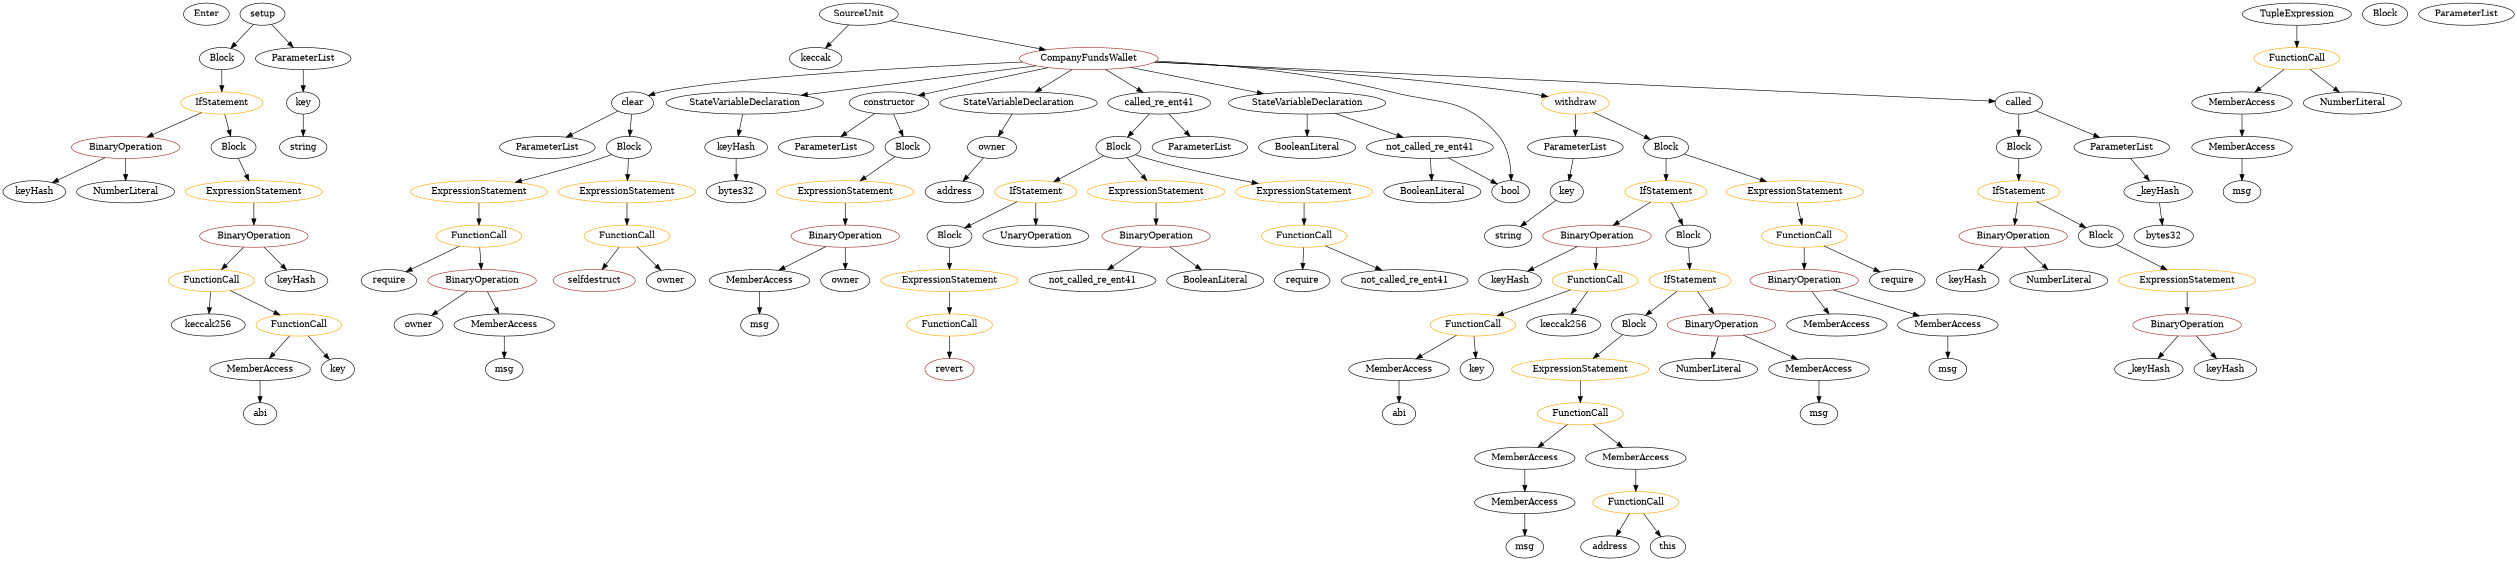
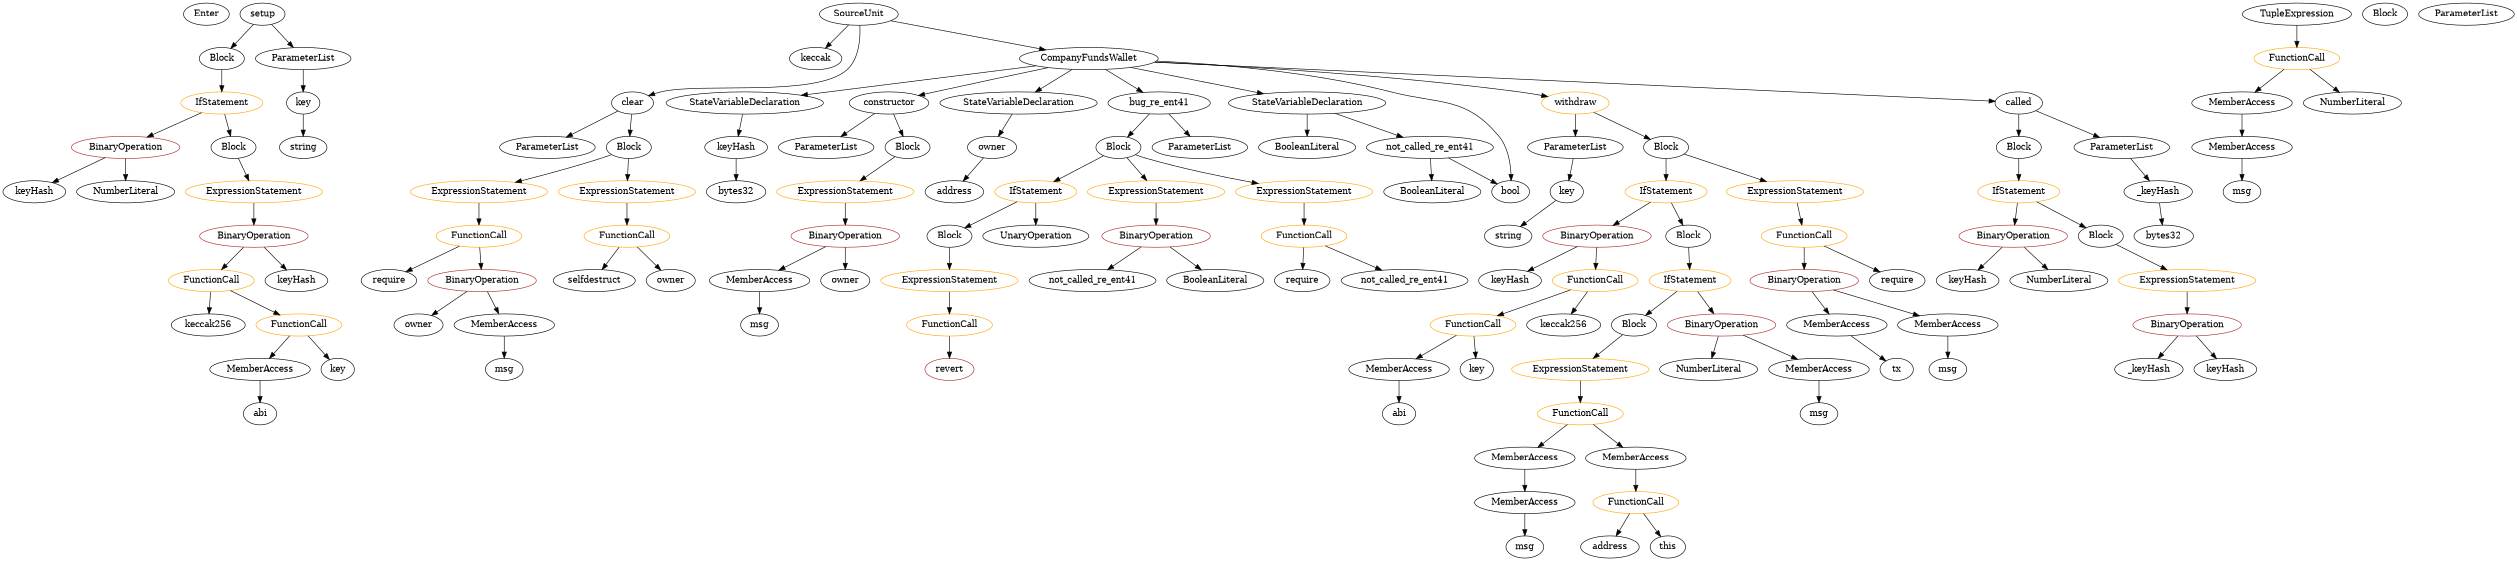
node "CompanyFundsWallet": color brown -> black
edge "CompanyFundsWallet" -> "clear": now "SourceUnit" -> "clear"
node "called_re_ent41": label "called_re_ent41" -> "bug_re_ent41"
node "selfdestruct": color brown -> black
node "tx": added
